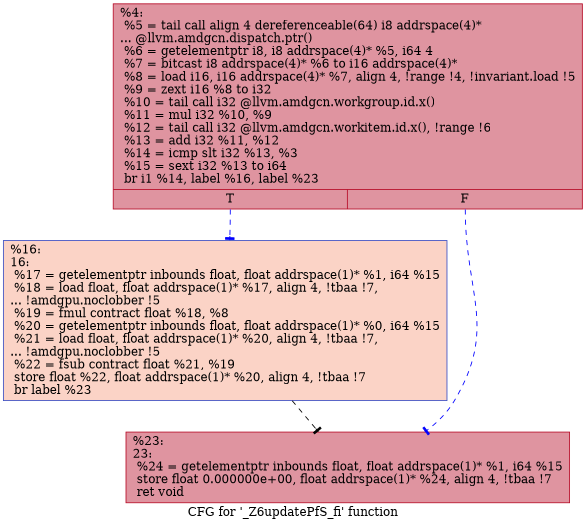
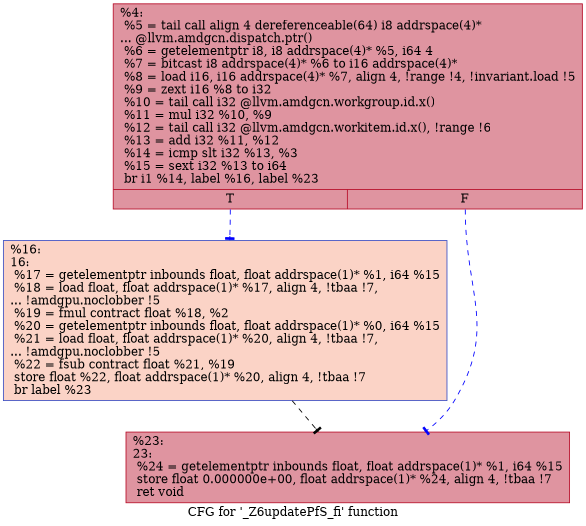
node "%16:": text "%19 = fmul contract float %18, %8" -> "%19 = fmul contract float %18, %2"
